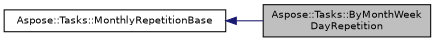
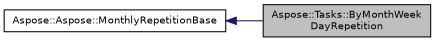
node "Aspose::Tasks::MonthlyRepetitionBase": label "Aspose::Tasks::MonthlyRepetitionBase" -> "Aspose::Aspose::MonthlyRepetitionBase"
